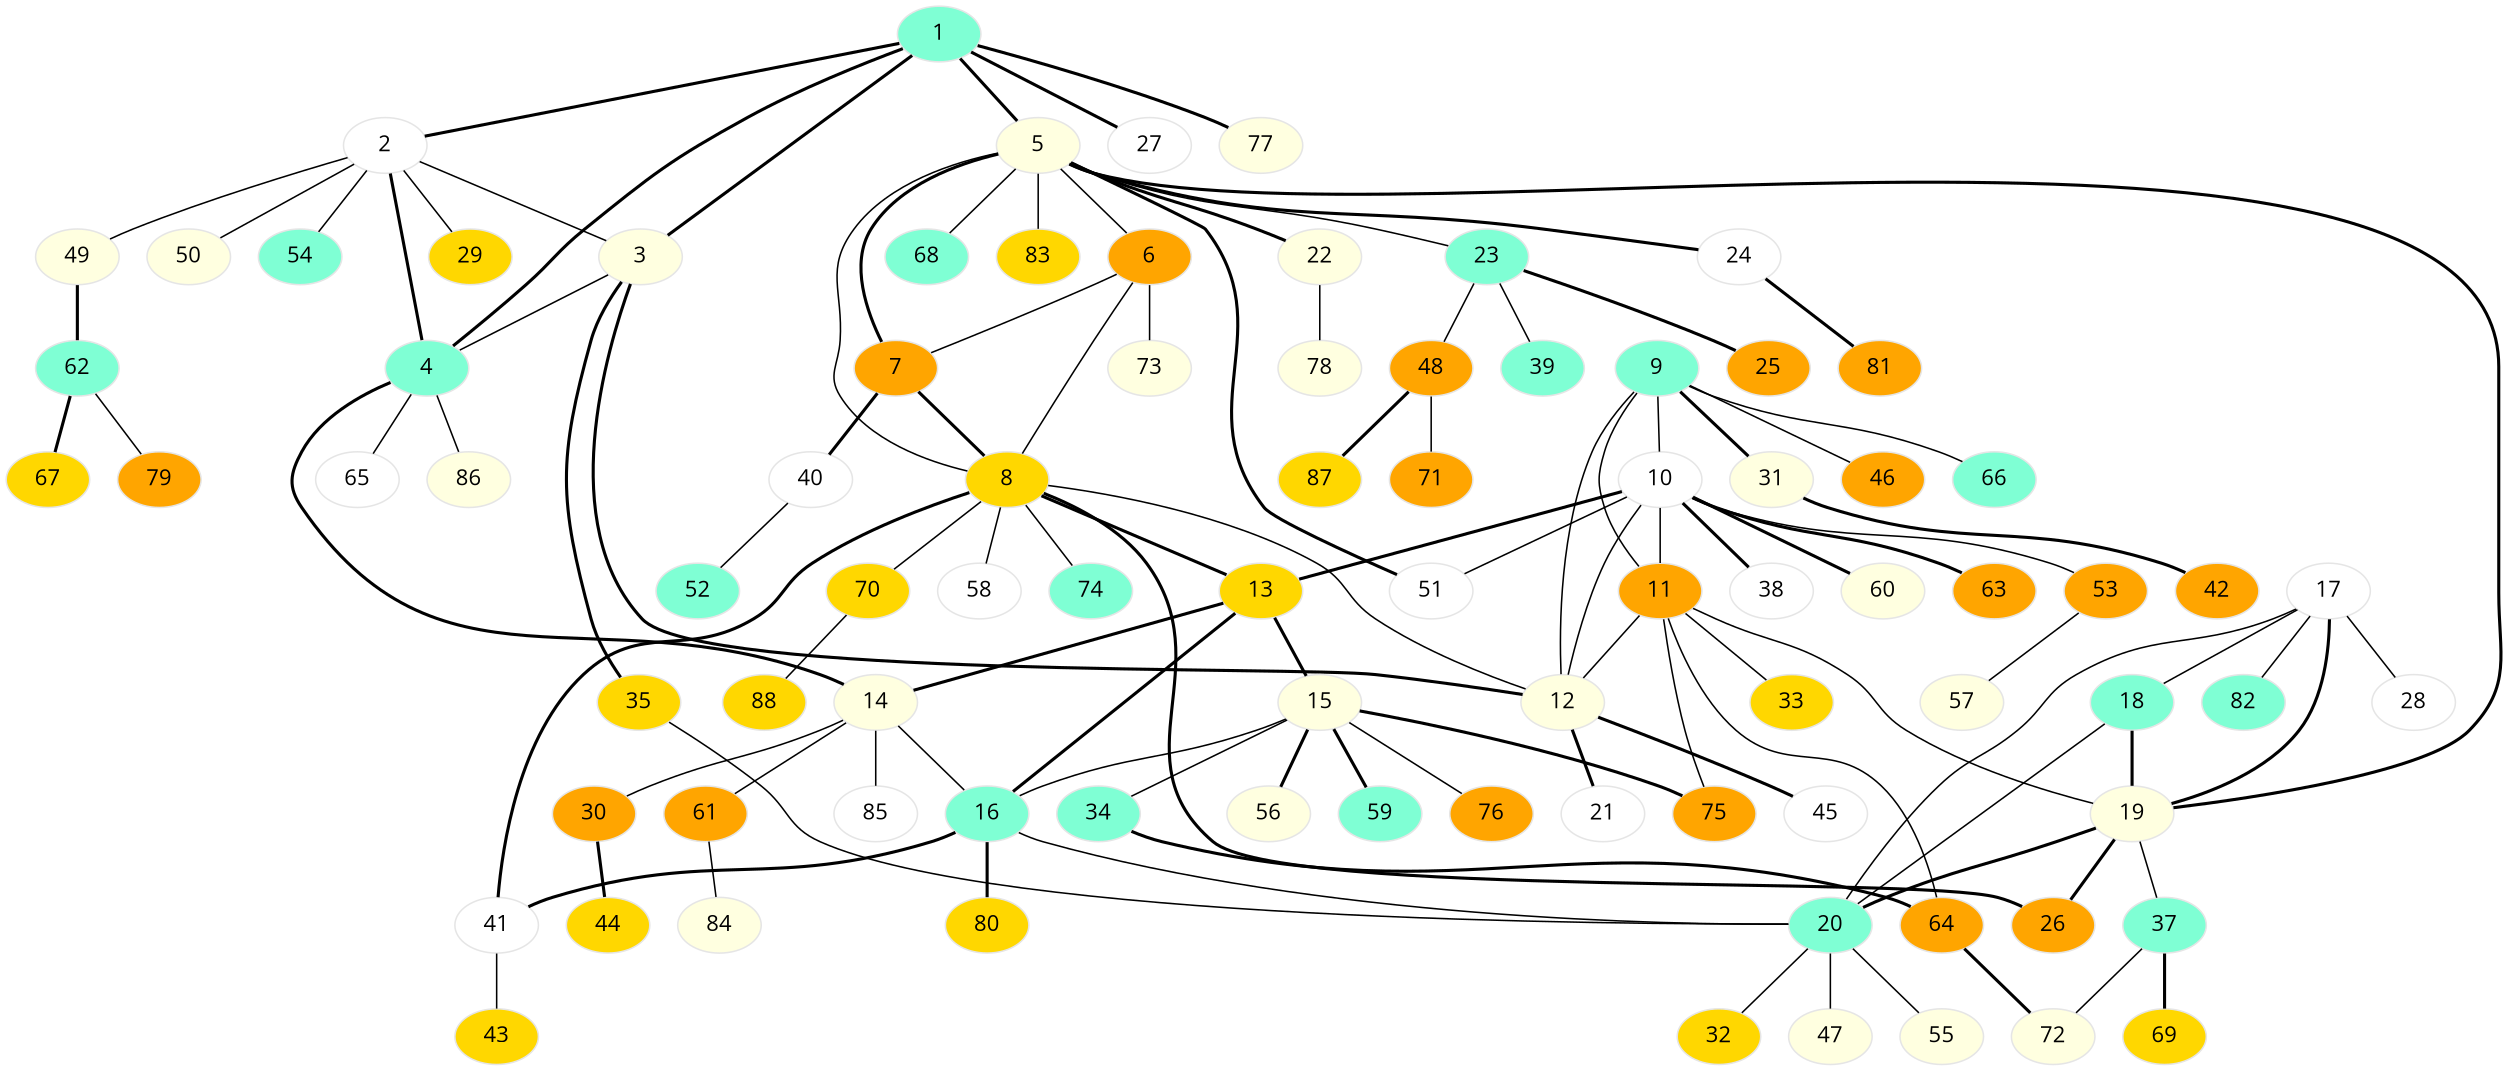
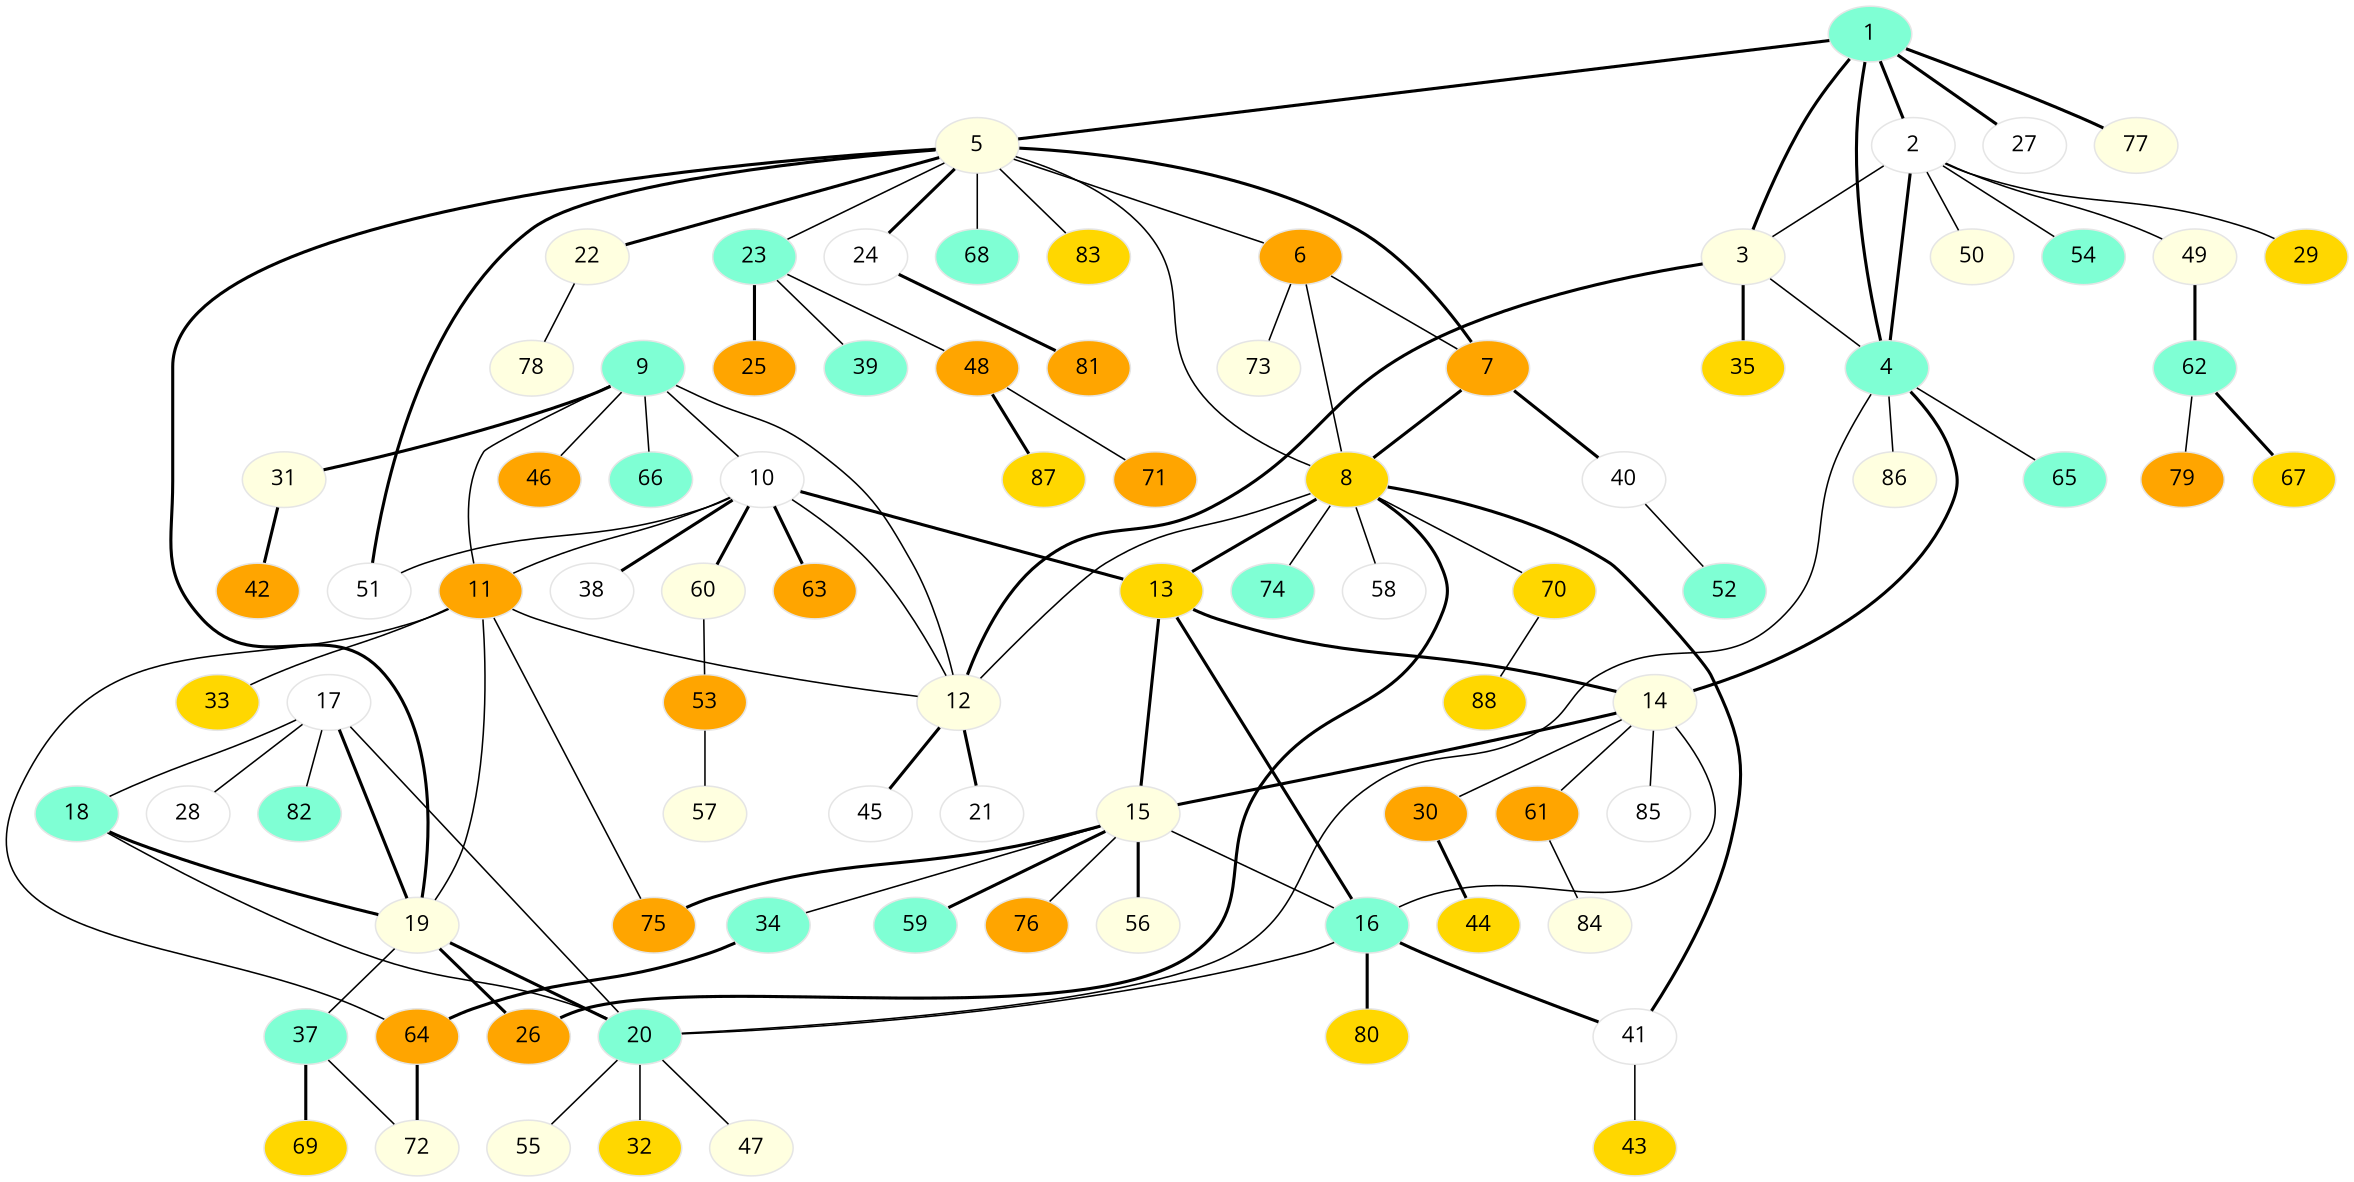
node "65": fillcolor white -> aquamarine
edge "10" -- "53": now "60" -- "53"
edge "14" -- "15": added
edge "35" -- "20": now "4" -- "20"
